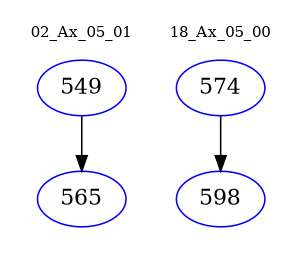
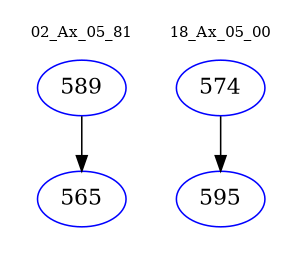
cluster "02_Ax_05_01": label "02_Ax_05_01" -> "02_Ax_05_81"
node "549": label "549" -> "589"
node "598": label "598" -> "595"
